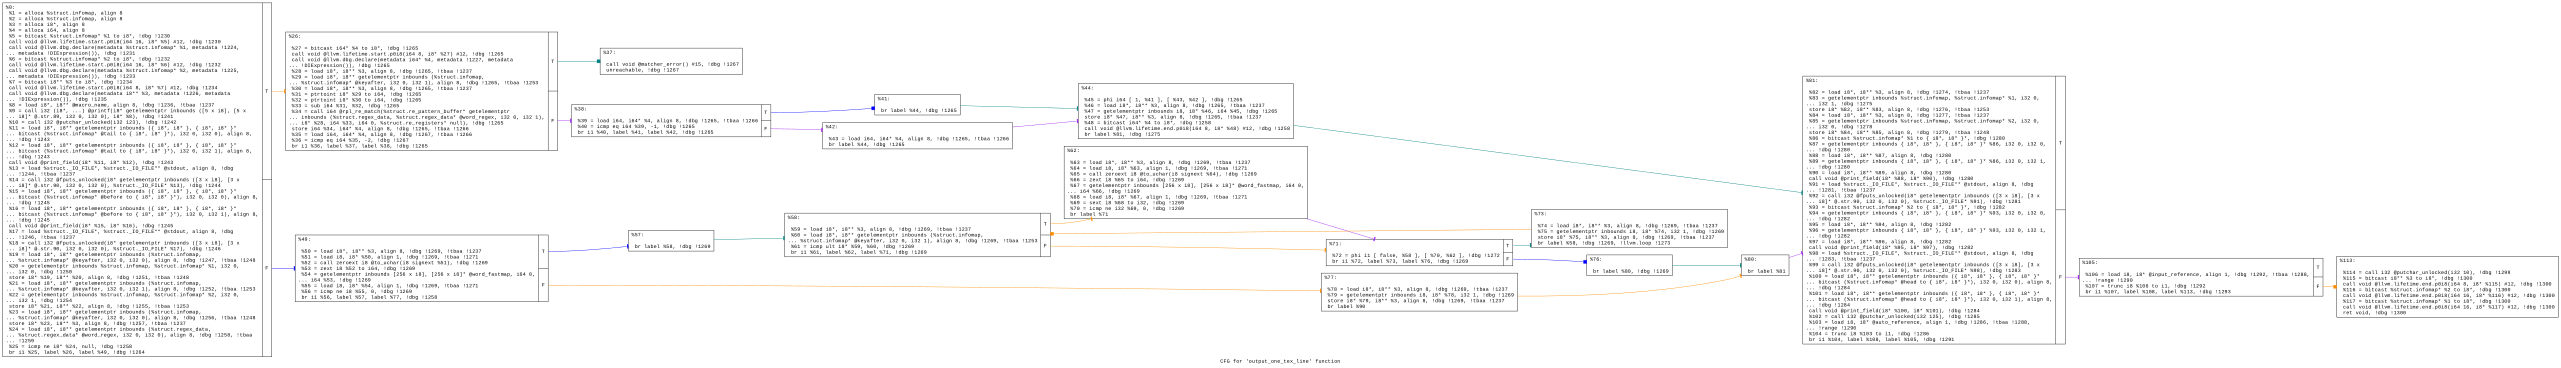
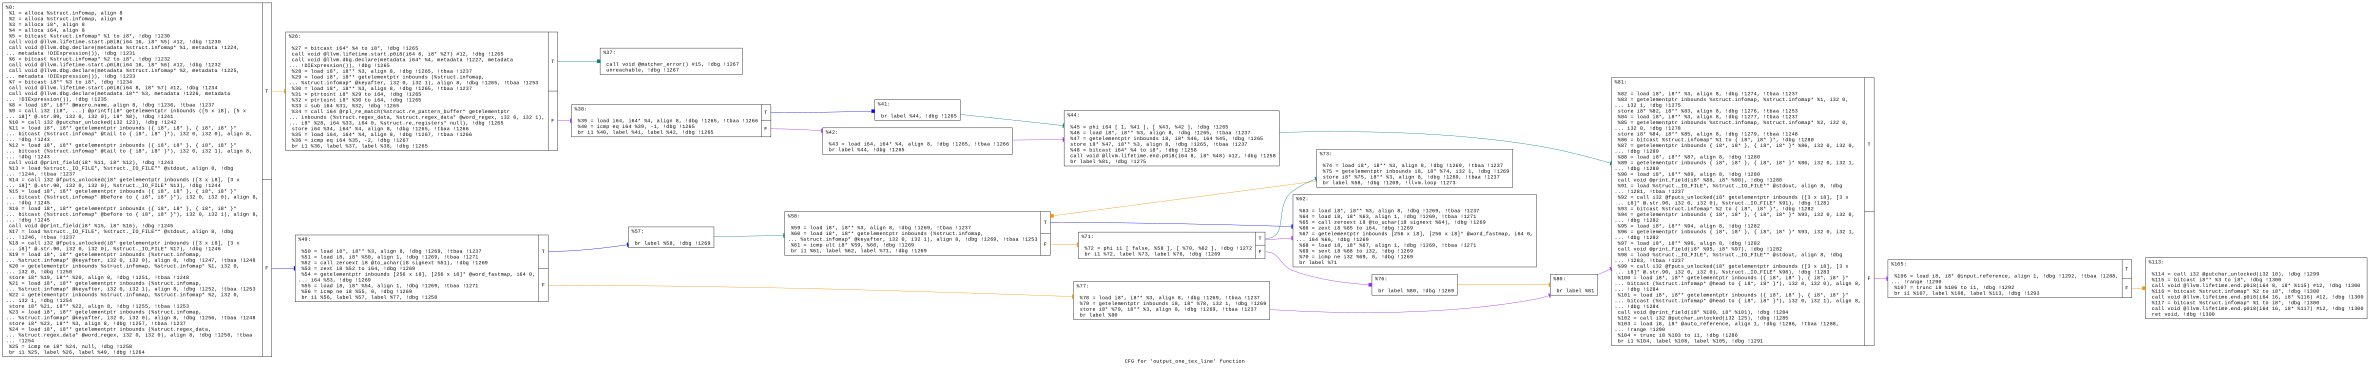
edge "%58:" -> "%62:": color darkorange -> blue
edge "%62:" -> "%71:": reversed
edge "%71:" -> "%76:": color blue -> purple
edge "%76:" -> "%80:": color teal -> darkorange
edge "%77:" -> "%80:": color darkorange -> purple
node "%0:": text "... !1259" -> "... !1254"
